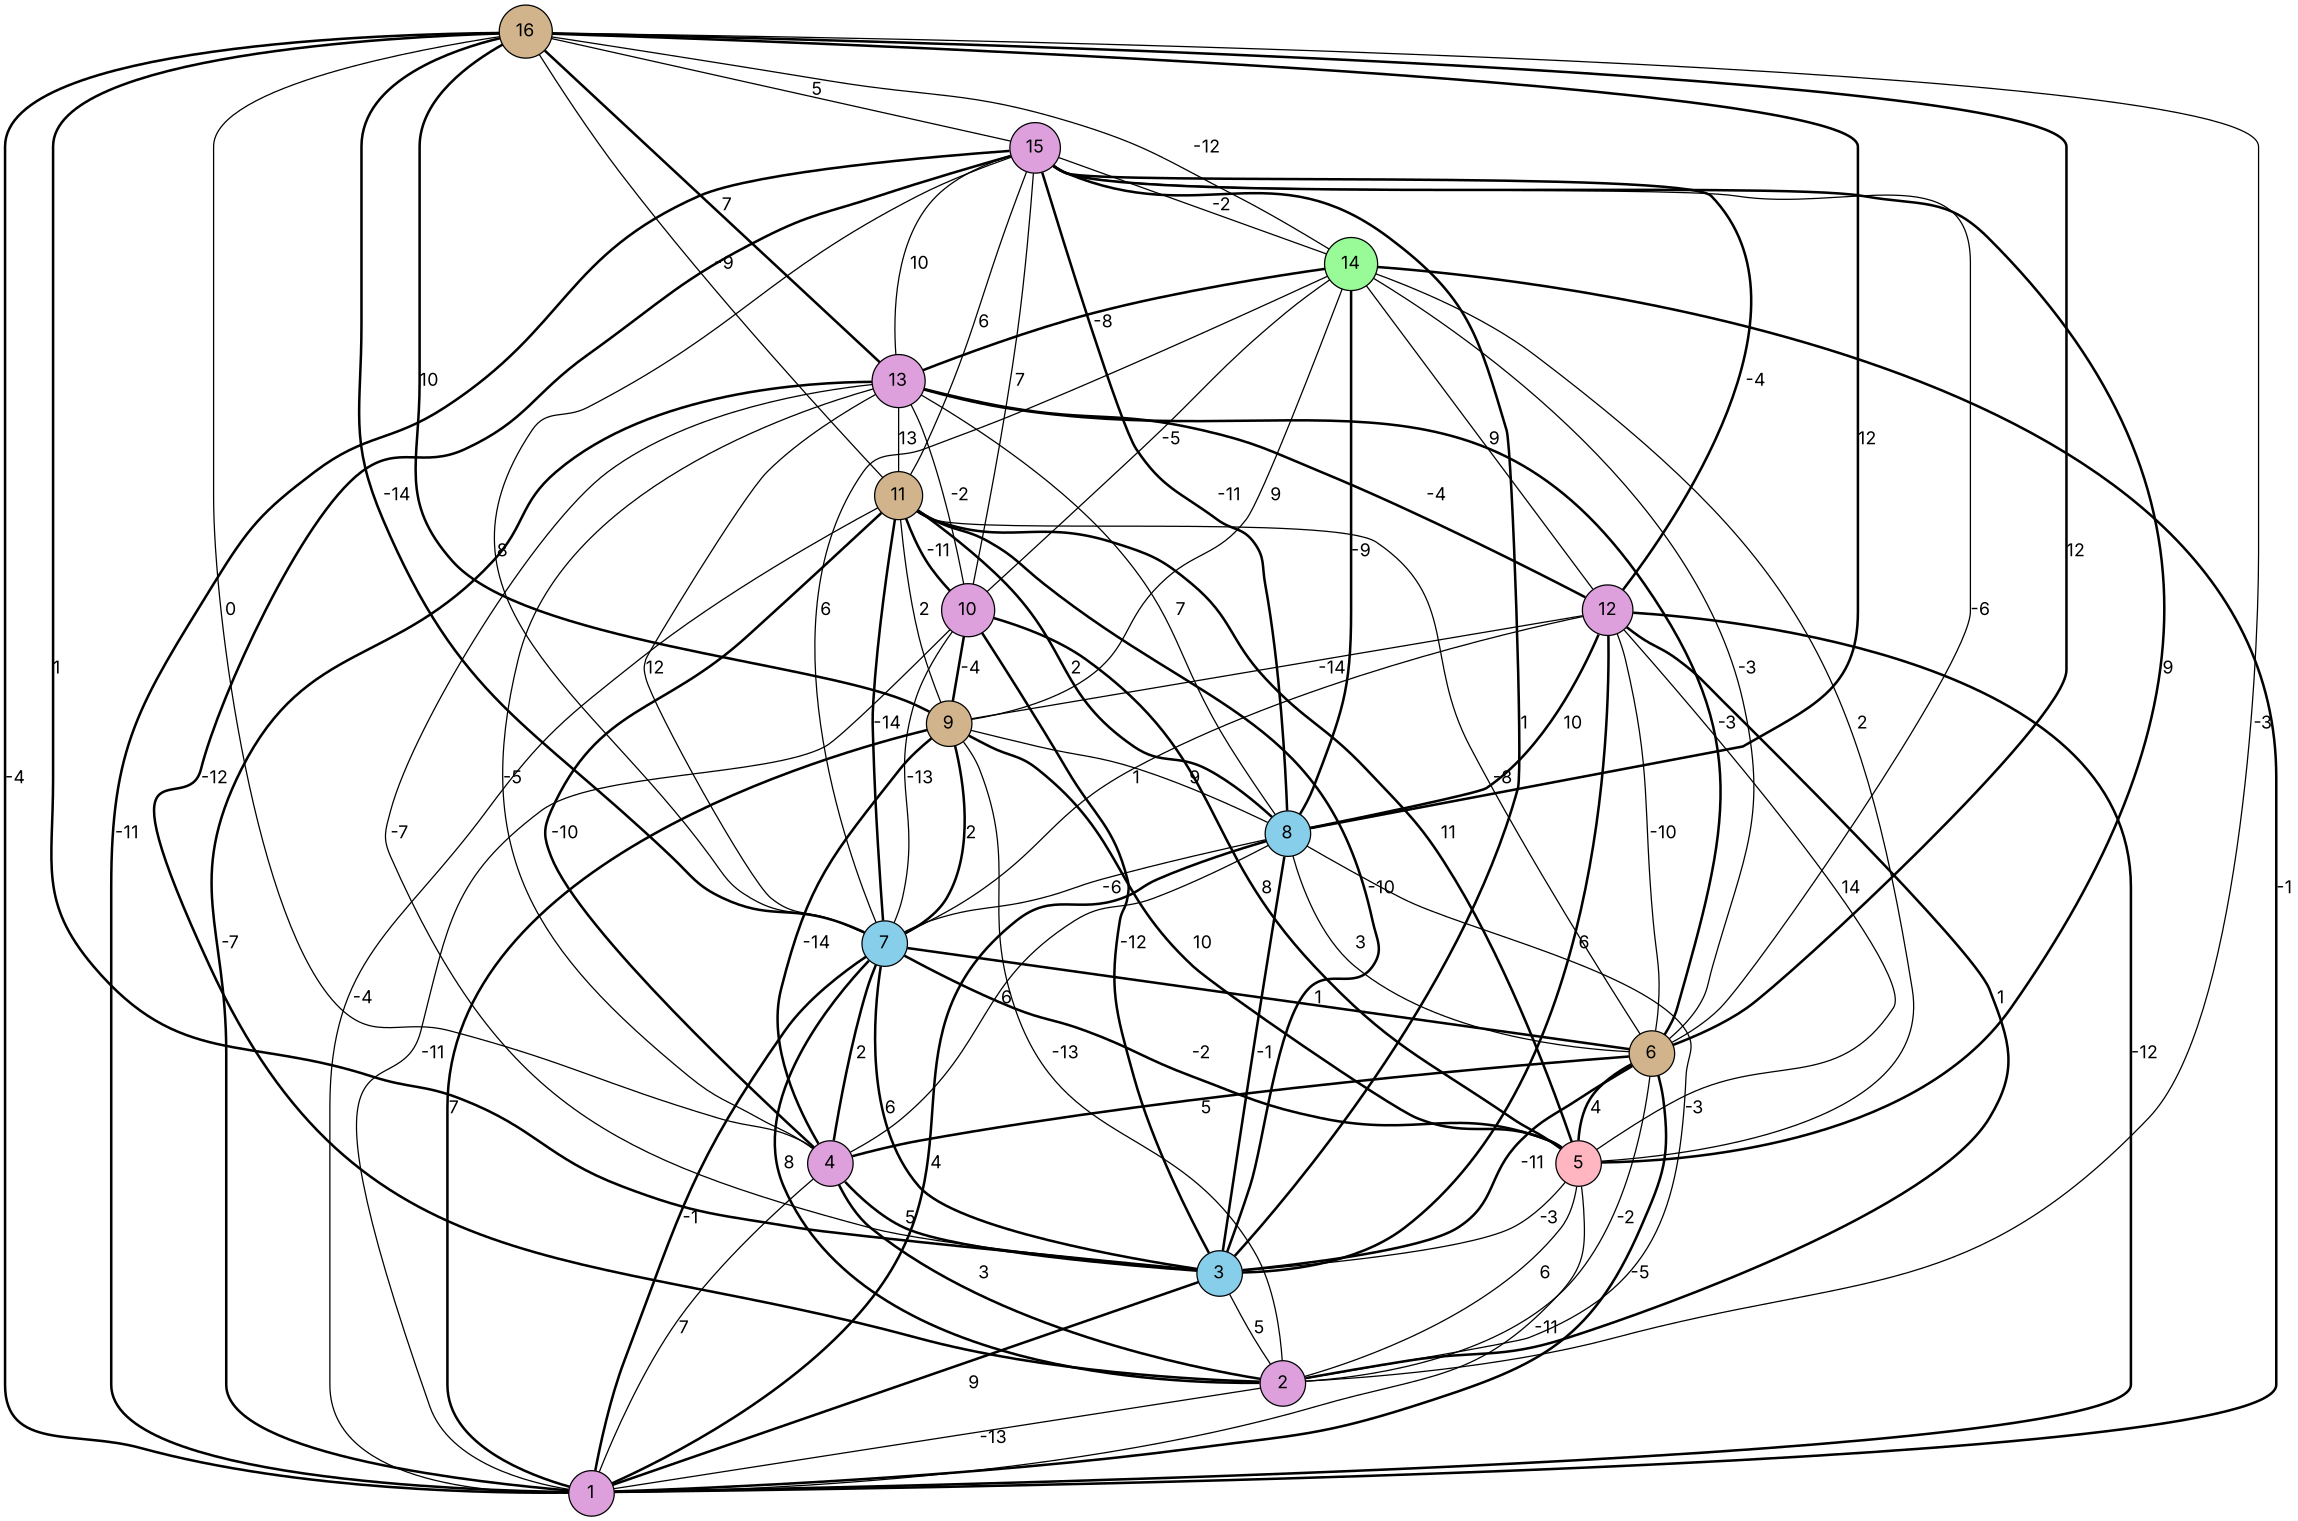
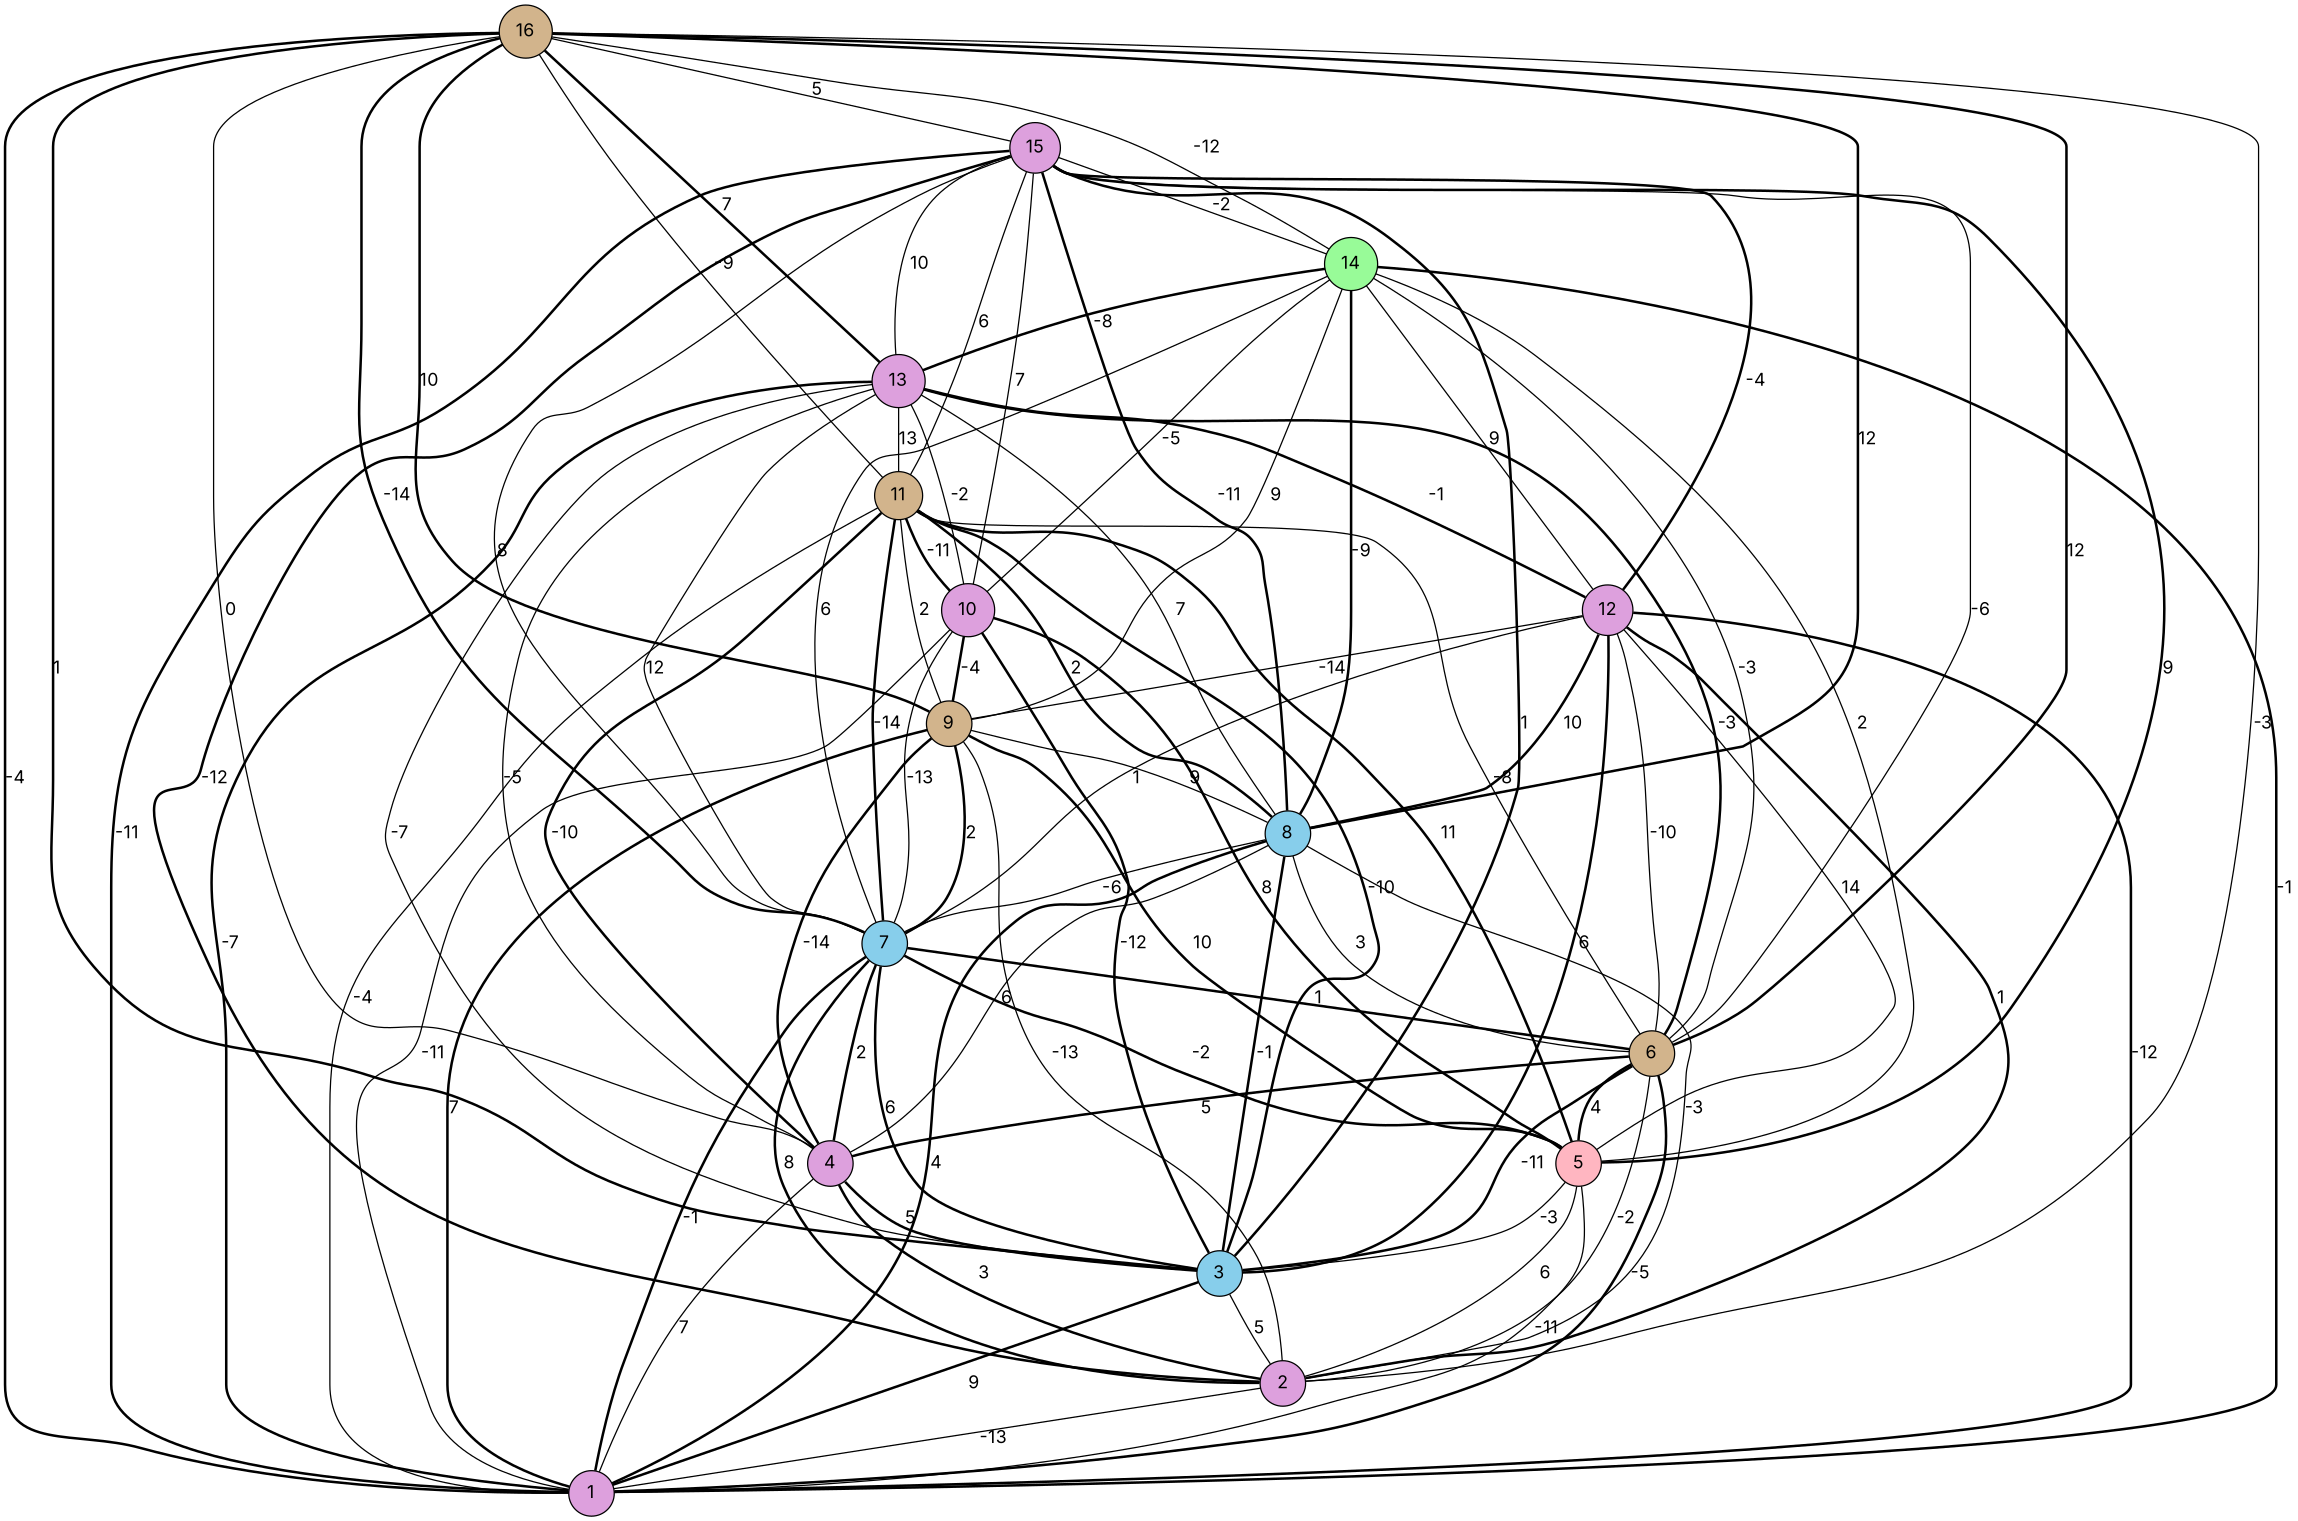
edge "13" -- "12": label "-4" -> "-1"
